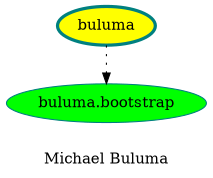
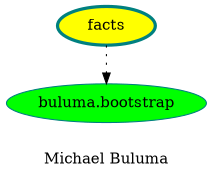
node "buluma": label "buluma" -> "facts"
